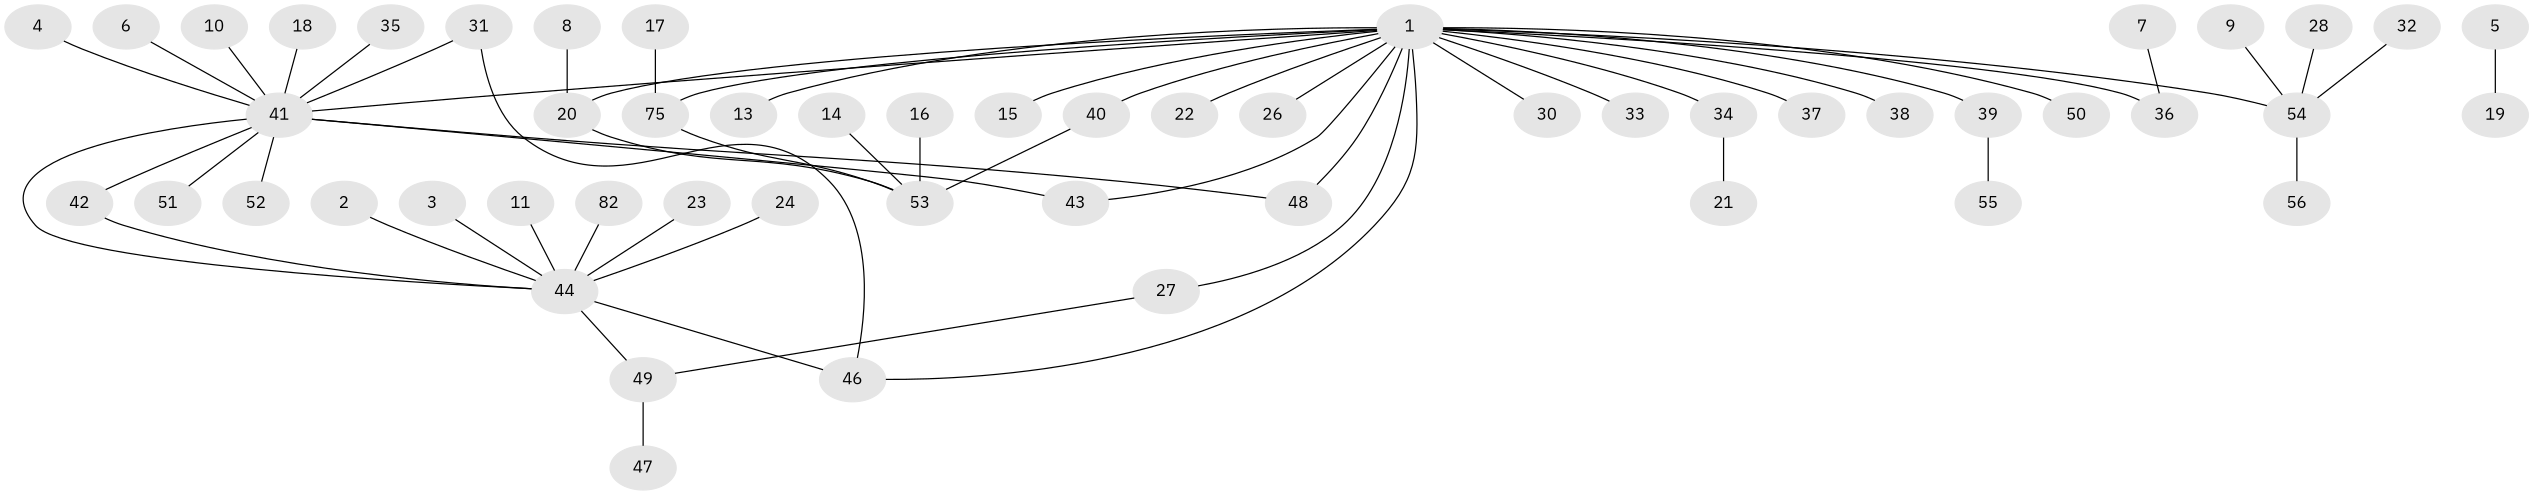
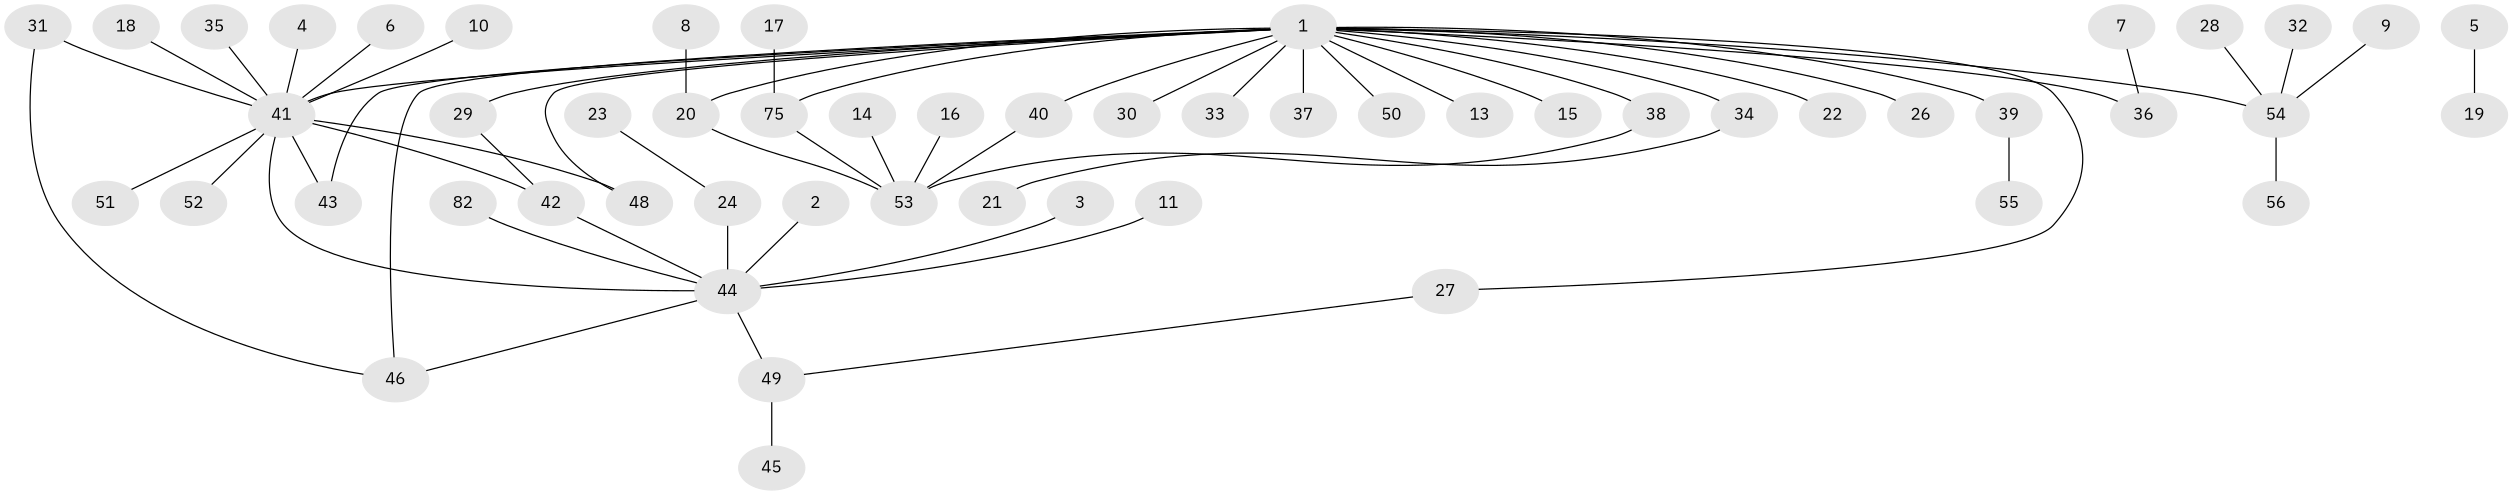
node "29": added
edge "38" -- "53": added
edge "23" -- "44": now "23" -- "24"
node "47": label "47" -> "45"
